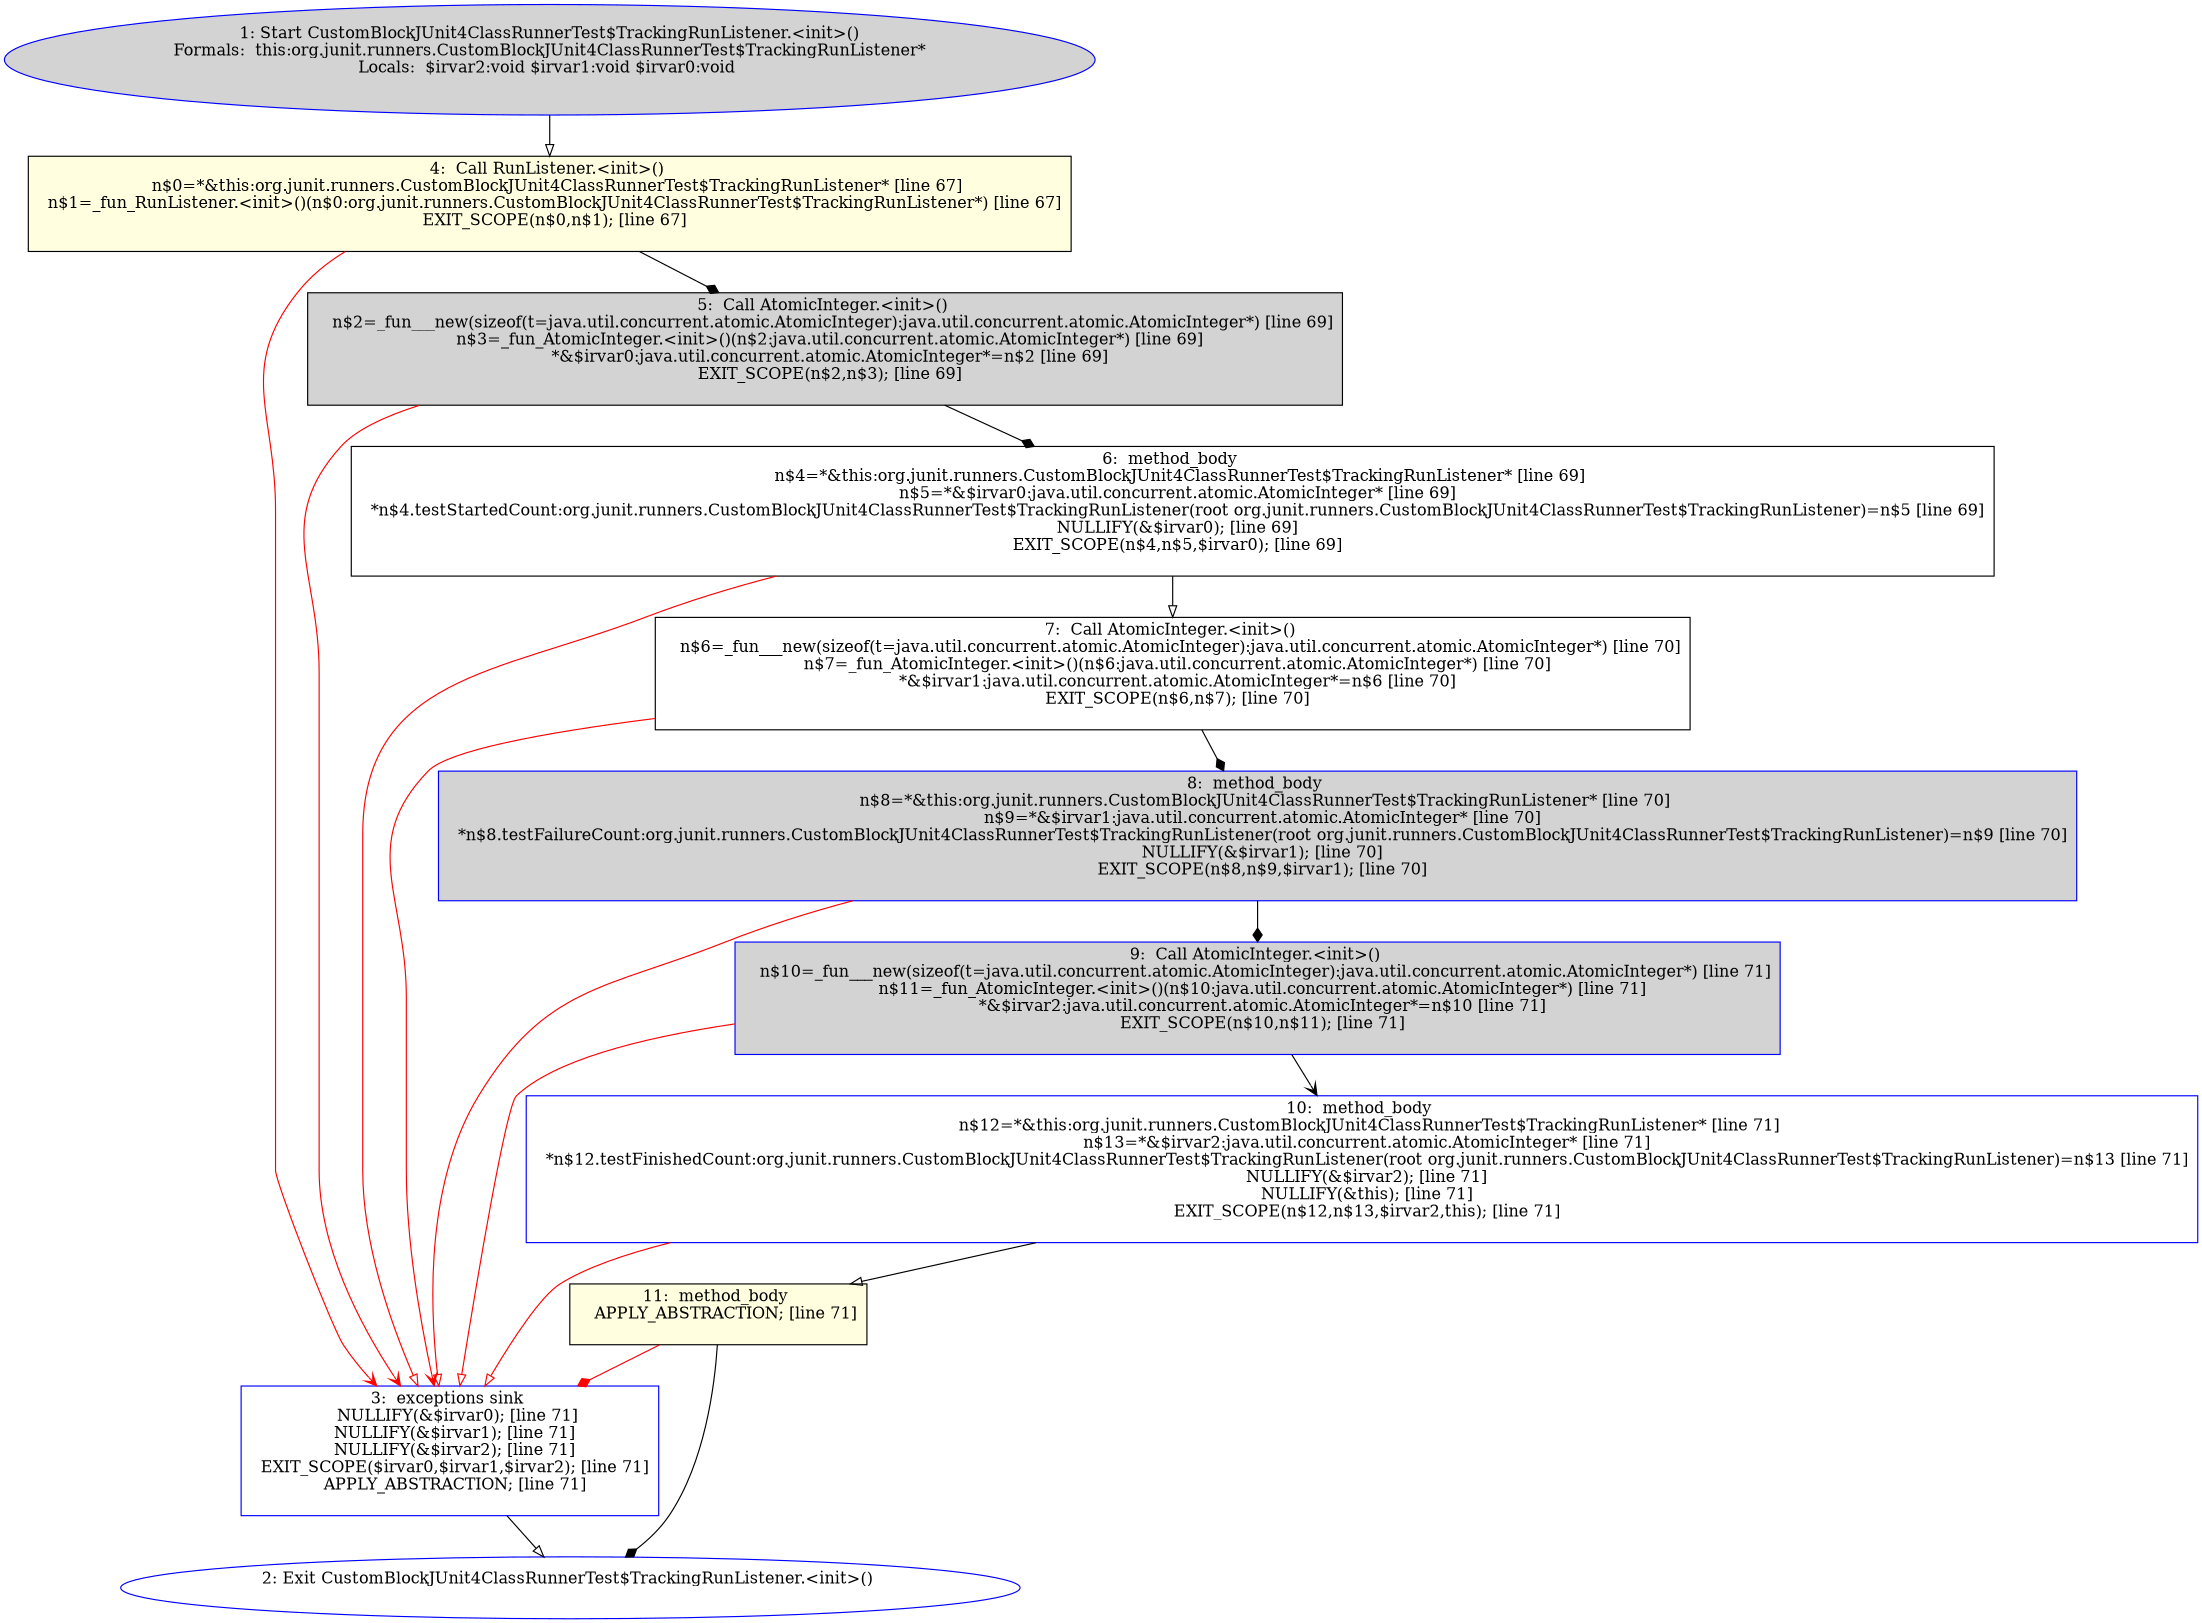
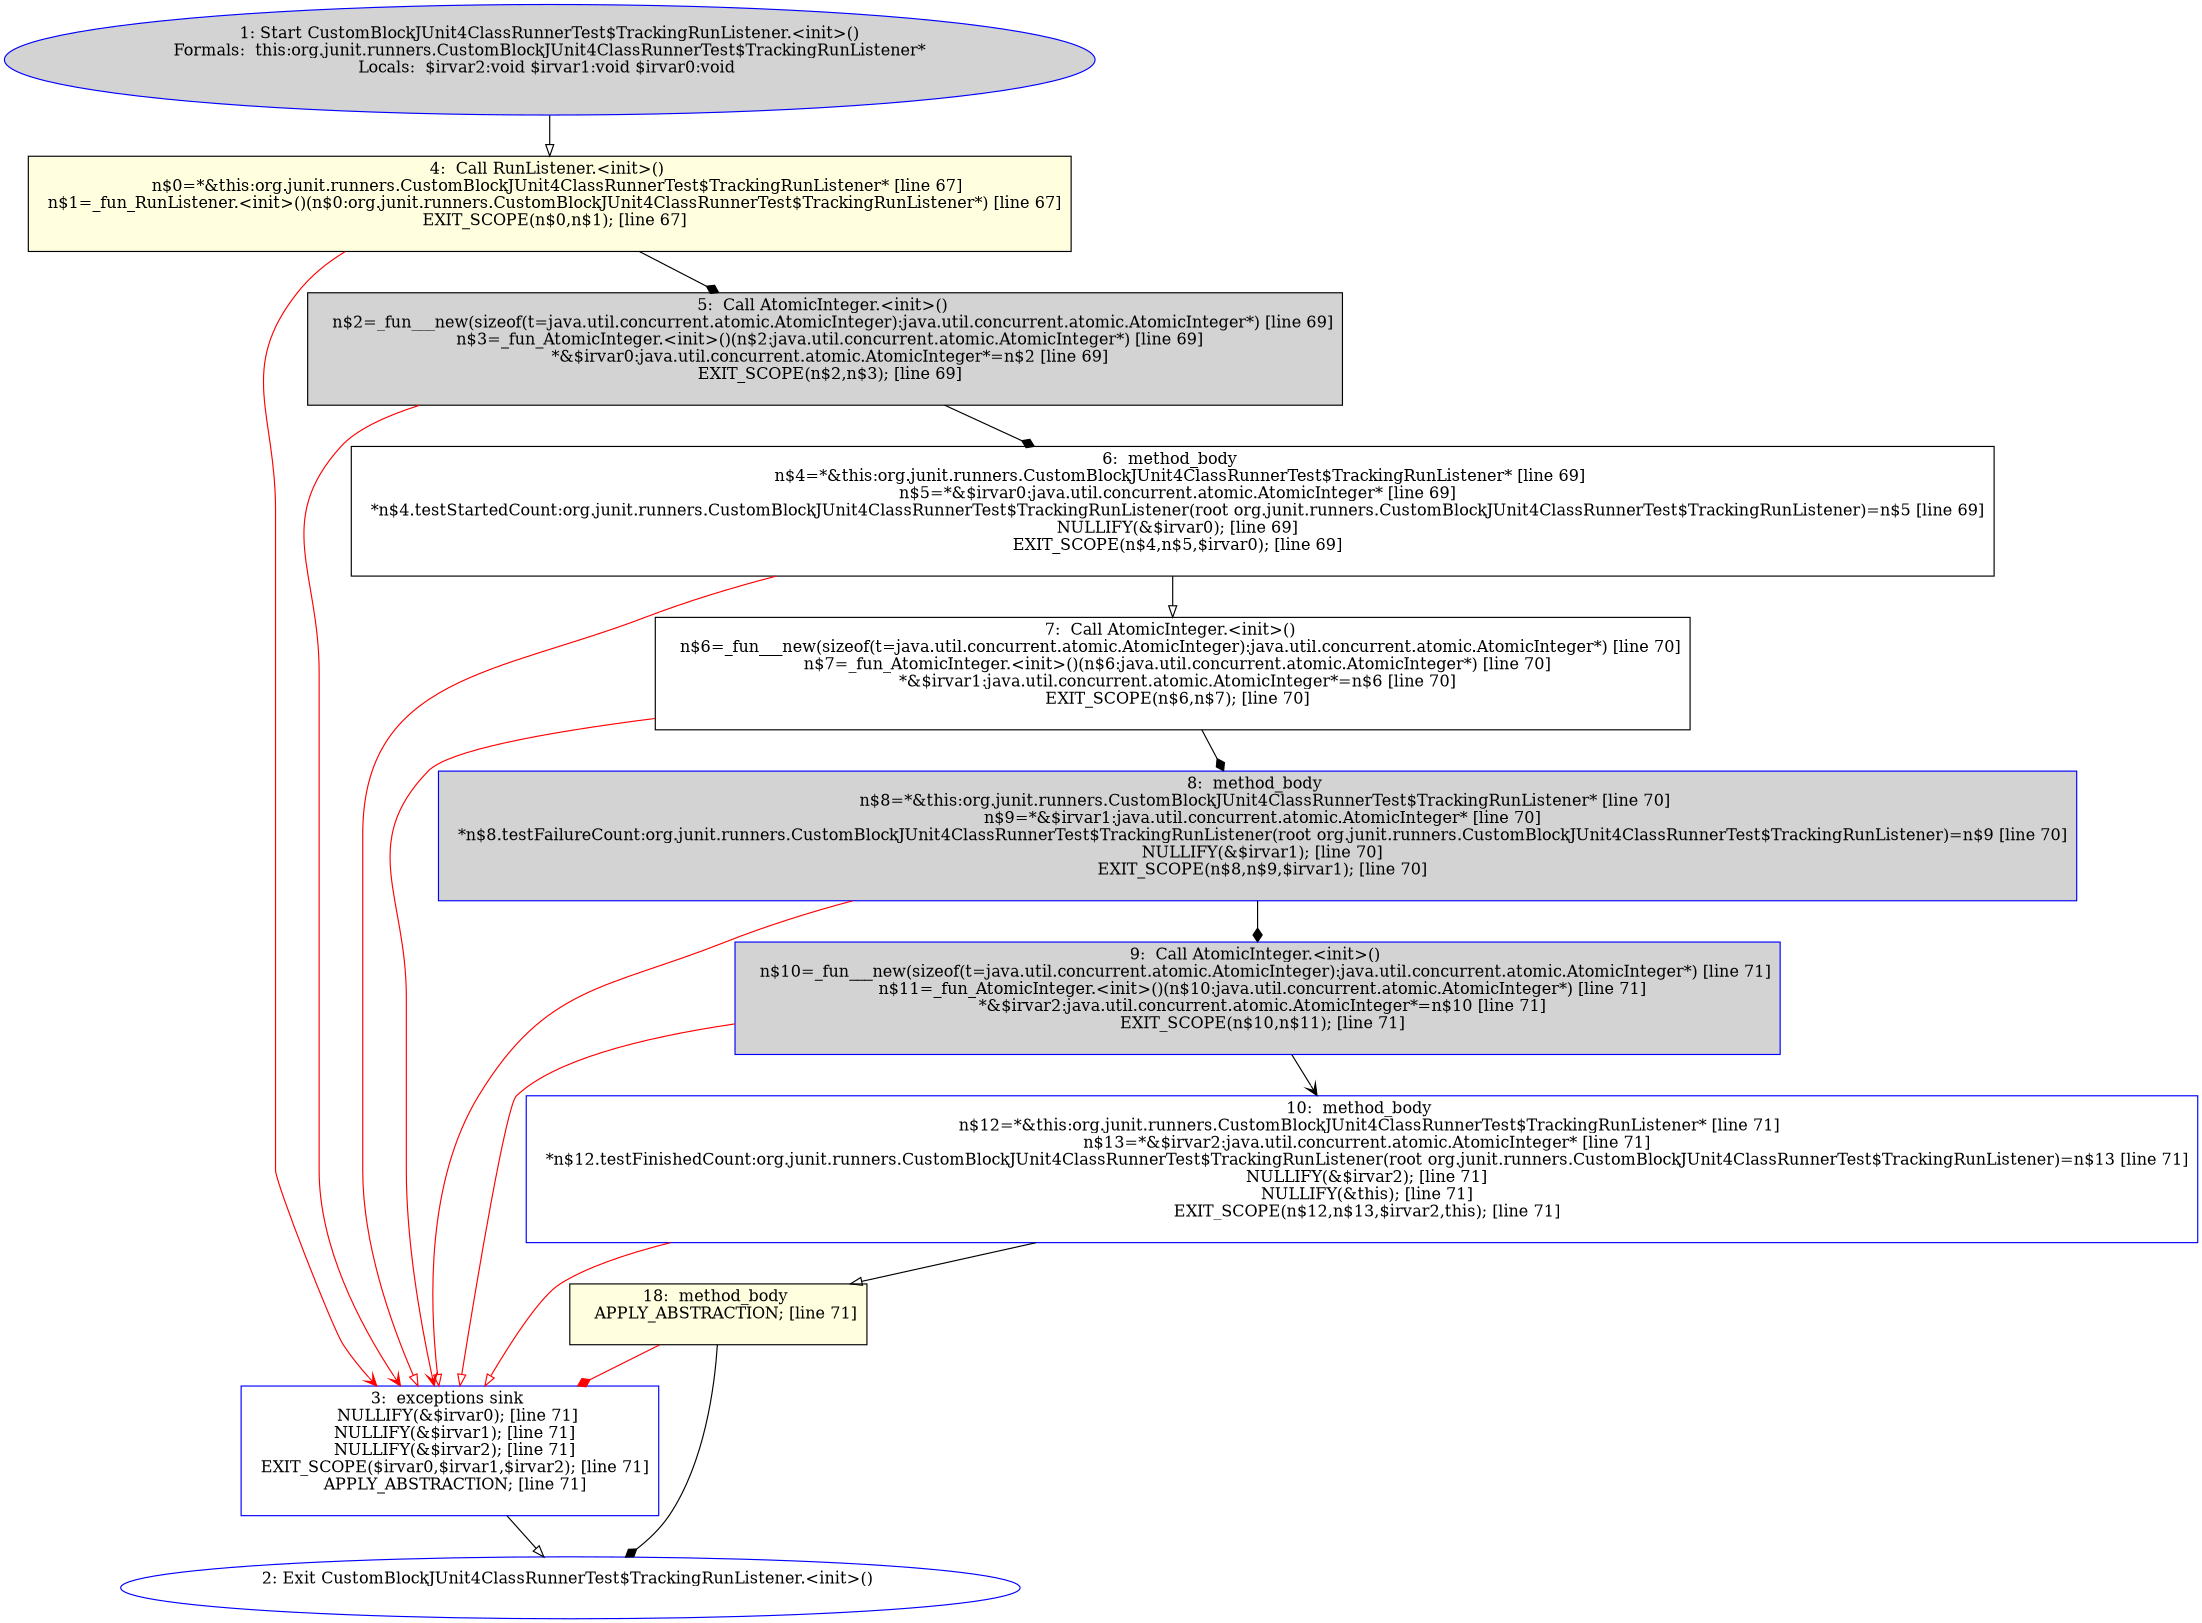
node "11:  method_body APPLY_ABSTRACTION; [line 71]": label "11:  method_body APPLY_ABSTRACTION; [line 71]" -> "18:  method_body APPLY_ABSTRACTION; [line 71]"
